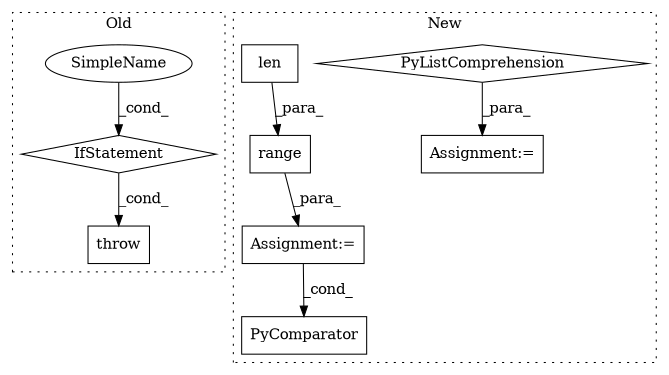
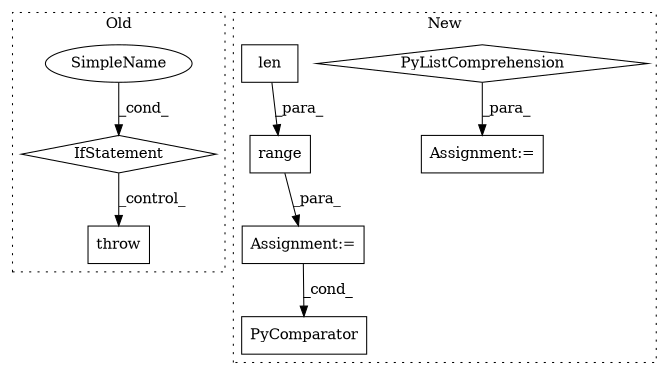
edge "IfStatement" -> "throw": label "_cond_" -> "_control_"
